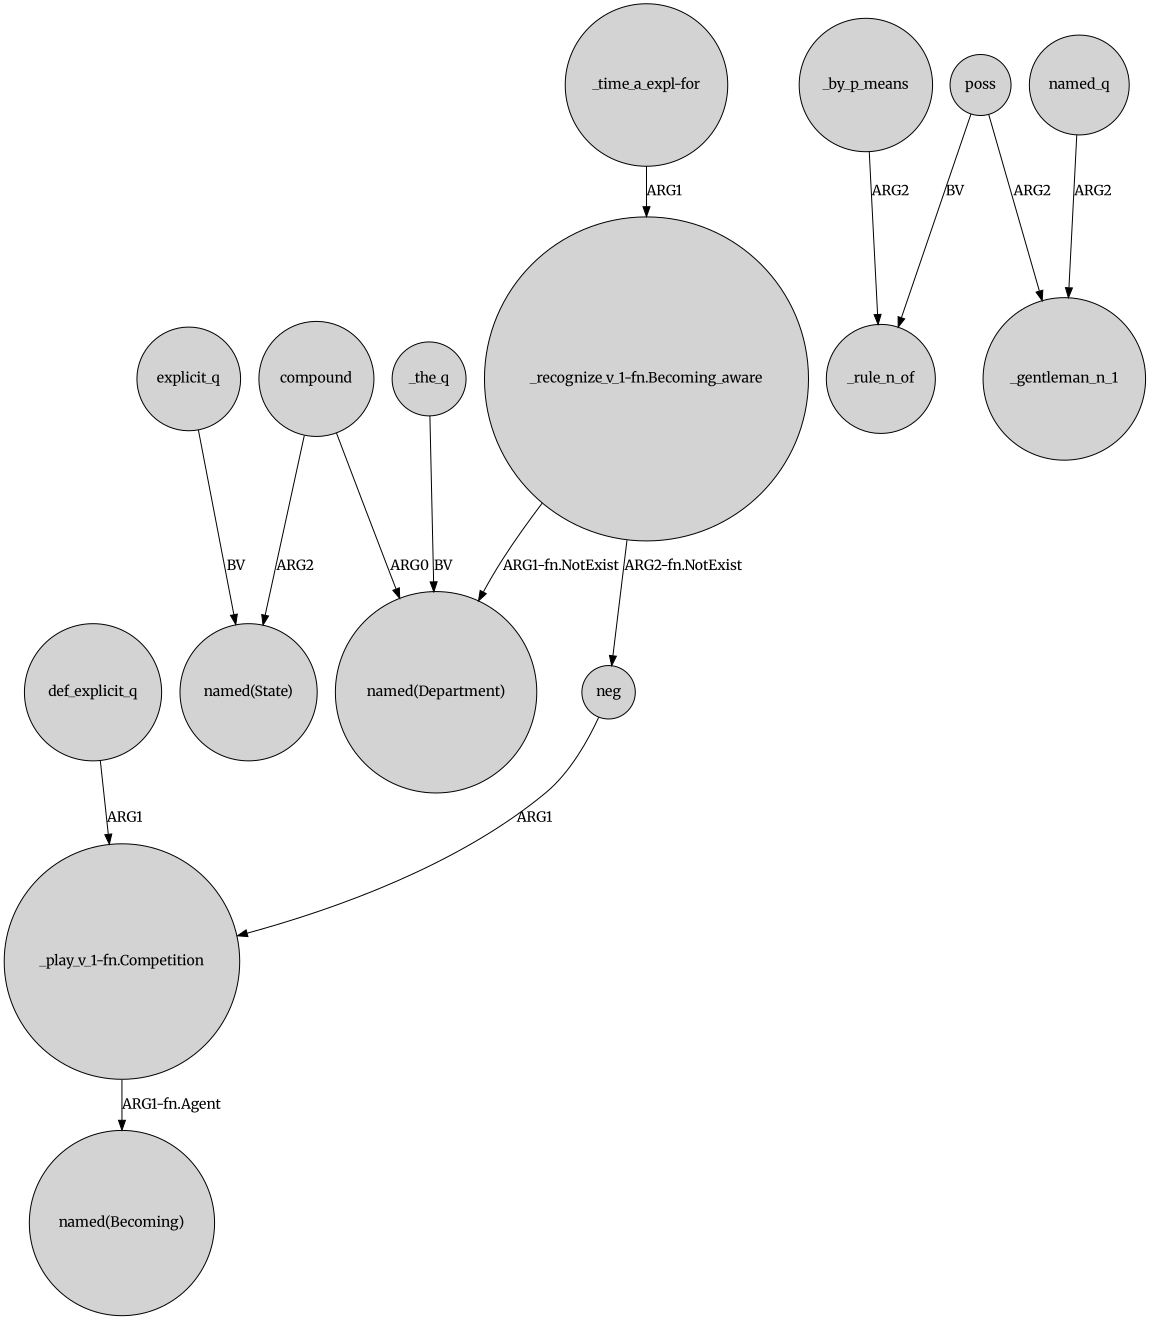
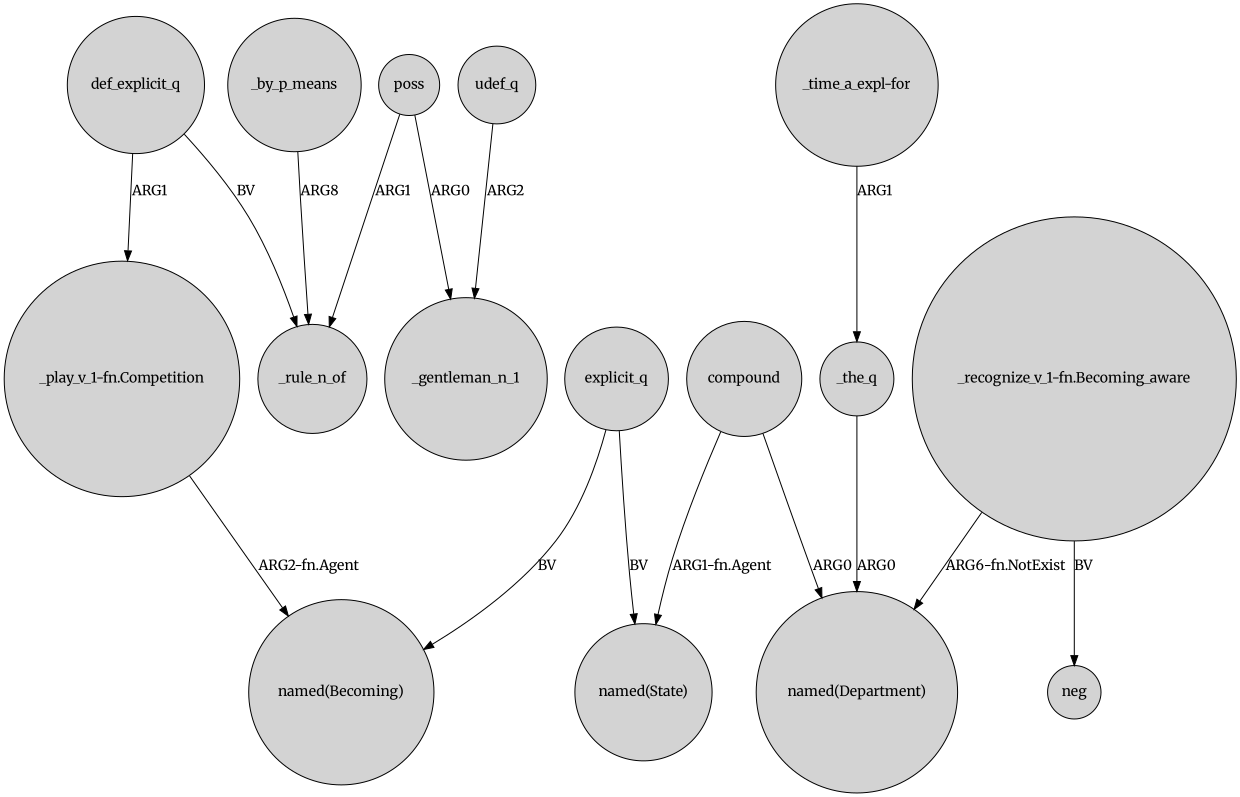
node "named_q": label "named_q" -> "udef_q"
edge "_time_a_expl-for" -> "_recognize_v_1-fn.Becoming_aware": now "_time_a_expl-for" -> "_the_q"
edge "_by_p_means" -> "_rule_n_of": label "ARG2" -> "ARG8"
edge "poss" -> "_rule_n_of": label "BV" -> "ARG1"
edge "poss" -> "_gentleman_n_1": label "ARG2" -> "ARG0"
edge "def_explicit_q" -> "_rule_n_of": added, label "BV"
edge "explicit_q" -> "named(Becoming)": added, label "BV"
edge "compound" -> "named(State)": label "ARG2" -> "ARG1-fn.Agent"
edge "_the_q" -> "named(Department)": label "BV" -> "ARG0"
edge "_recognize_v_1-fn.Becoming_aware" -> "named(Department)": label "ARG1-fn.NotExist" -> "ARG6-fn.NotExist"
edge "_recognize_v_1-fn.Becoming_aware" -> "neg": label "ARG2-fn.NotExist" -> "BV"
edge "neg" -> "_play_v_1-fn.Competition": removed, label "ARG1"
edge "_play_v_1-fn.Competition" -> "named(Becoming)": label "ARG1-fn.Agent" -> "ARG2-fn.Agent"
